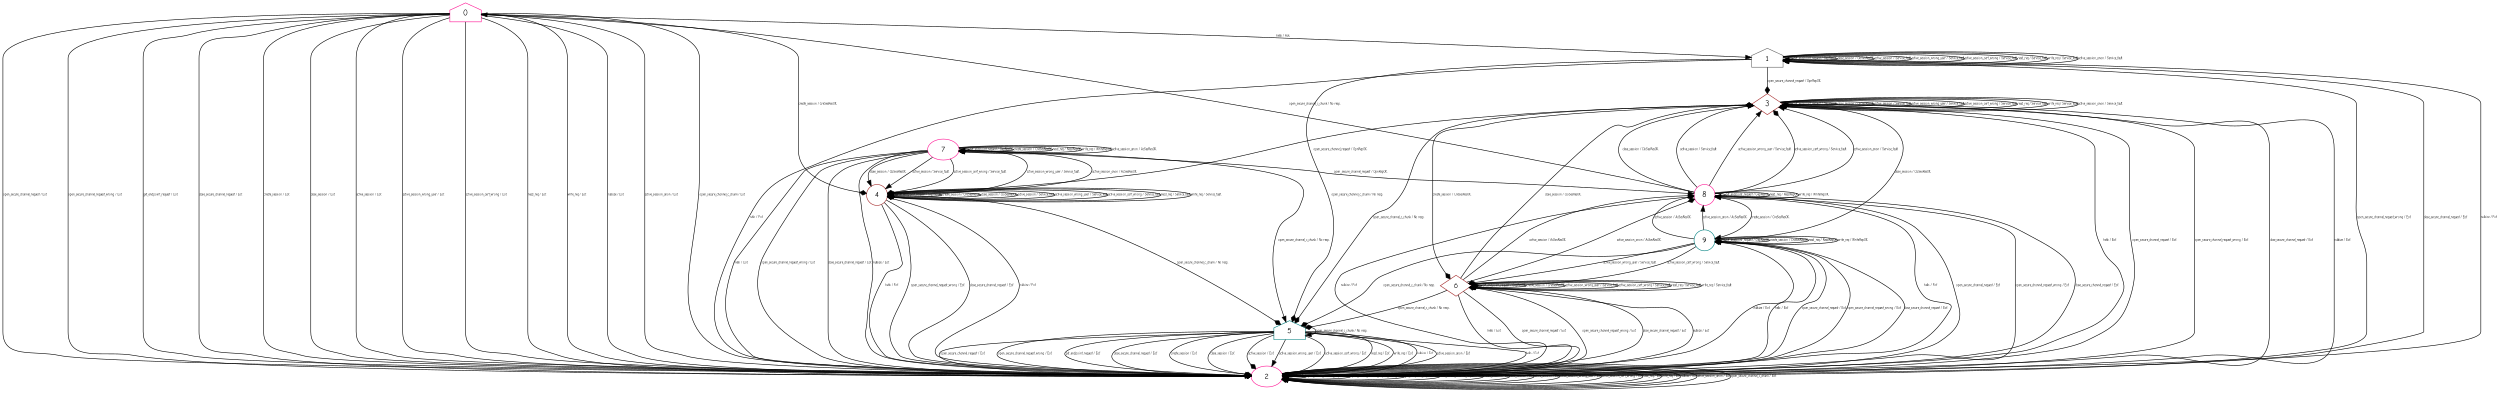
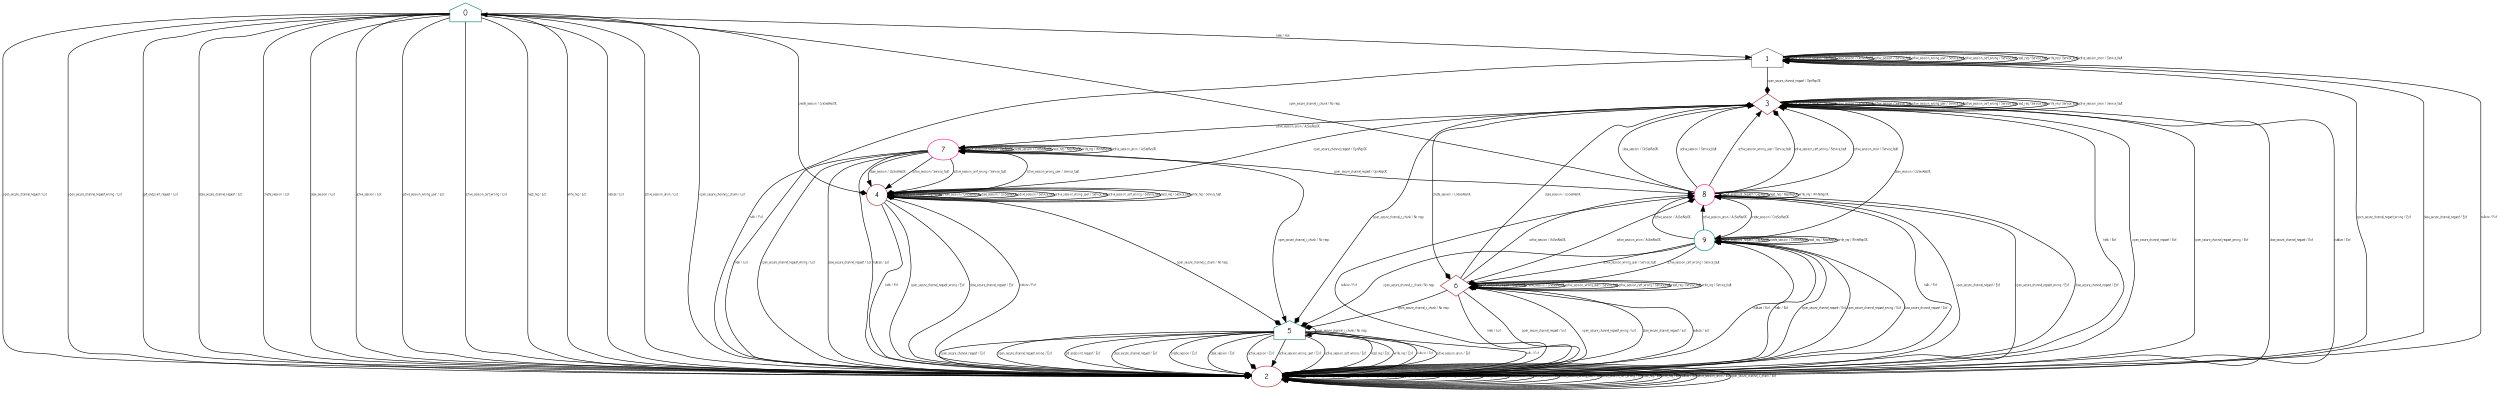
node "0": color deeppink -> teal
edge "1" -> "5": removed, label "open_secure_channel_c_chunk / No resp,"
edge "4" -> "7": now "3" -> "7"
node "2": color deeppink -> brown
